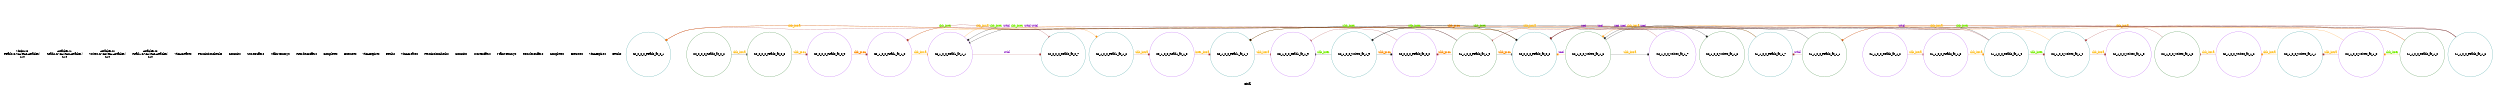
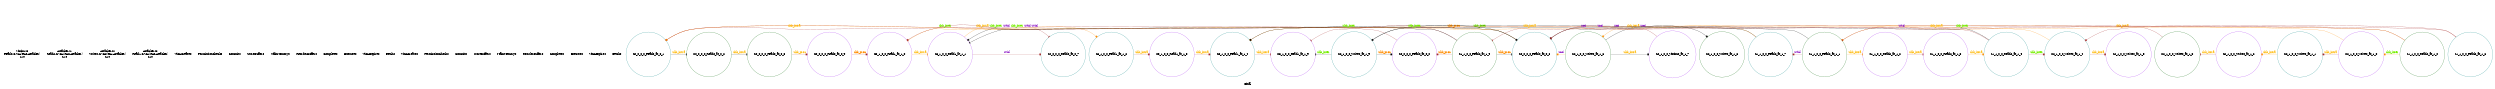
edge "n1_1_0_0_Read2_at_1_6" -> "n2_1_0_0_Write0_at_1_6": removed, label "ucci"
edge "n3_1_0_0_Read1_at_1_3" -> "n3_1_0_0_Read1_at_1_4": label "inter_intra" -> "uhb_intra"
edge "n0_0_0_0_Read0_at_0_1" -> "n0_0_0_0_Read0_at_0_2": added, label "uhb_intra"
node "n2_1_0_0_Write0_at_1_7": label "n2_1_0_0_Write0_at_1_7" -> "n2_1_0_0_Victim0_at_1_7"
edge "n1_1_0_0_Read2_at_1_1" -> "n1_1_0_0_Read2_at_1_2": added, label "uhb_intra"
